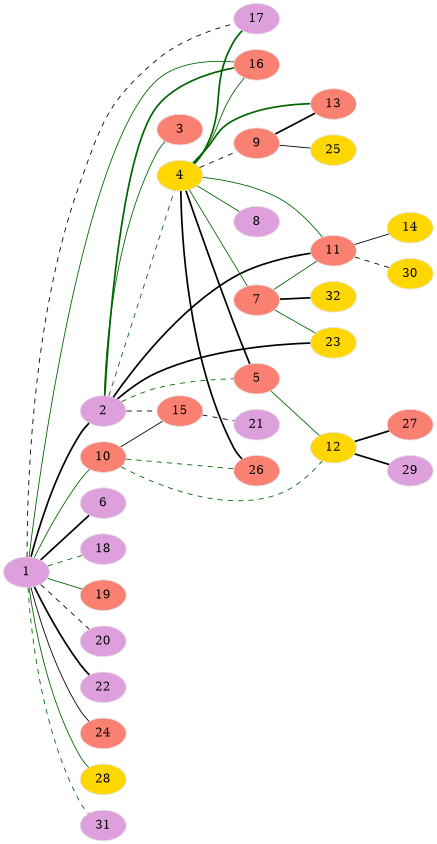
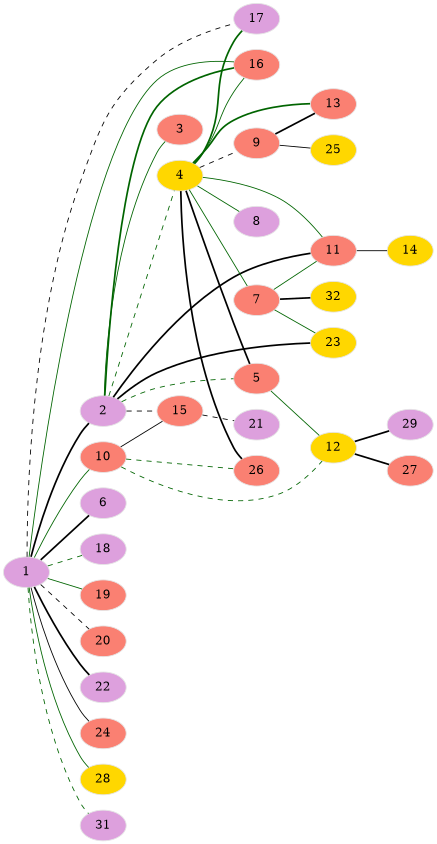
node "30": removed
node "20": fillcolor plum -> salmon
